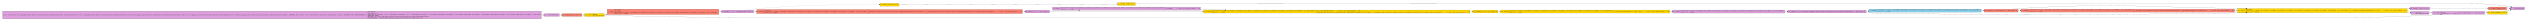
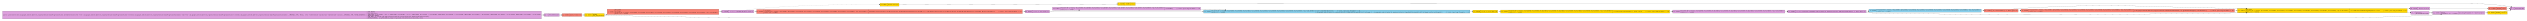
node "11: 0x0015": fillcolor gold -> skyblue
